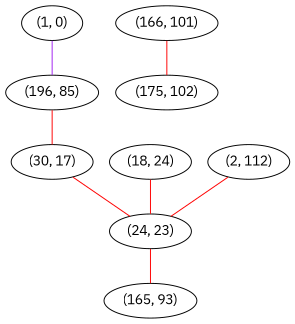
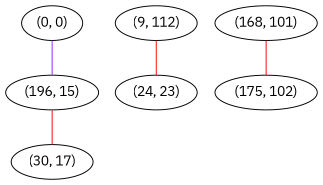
node "(1, 0)": label "(1, 0)" -> "(0, 0)"
node "(166, 101)": label "(166, 101)" -> "(168, 101)"
node "(196, 85)": label "(196, 85)" -> "(196, 15)"
node "(18, 24)": removed
node "(2, 112)": label "(2, 112)" -> "(9, 112)"
edge "(30, 17)" -- "(24, 23)": removed
node "(165, 93)": removed
